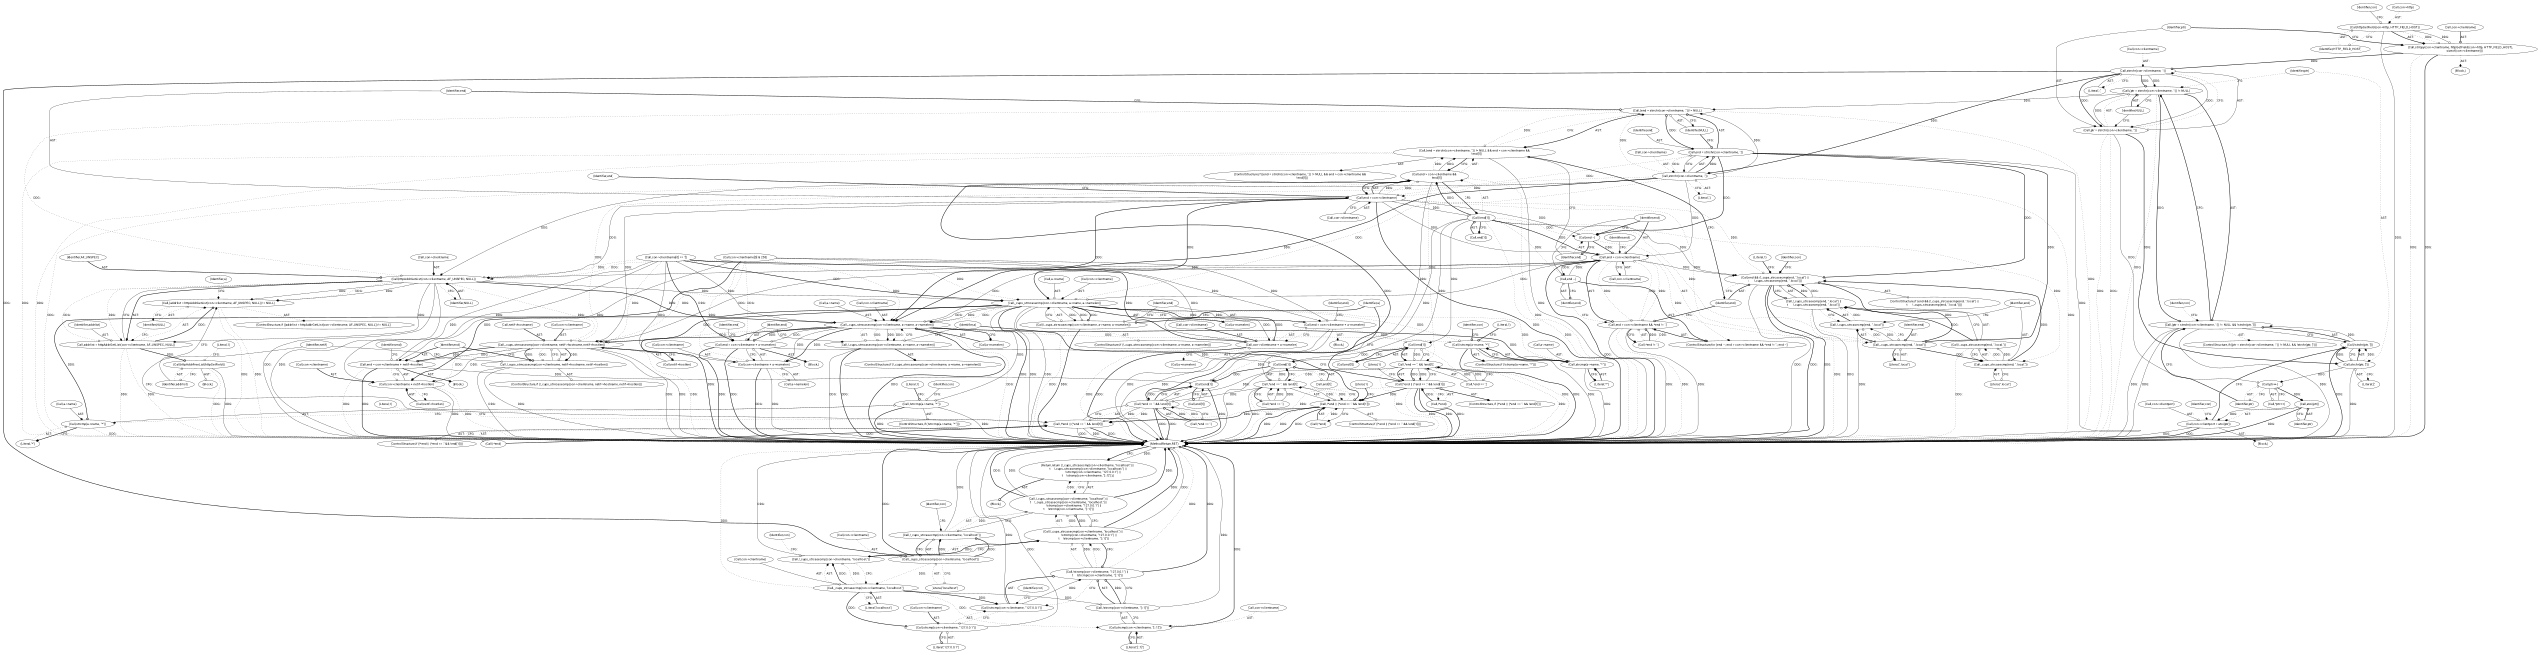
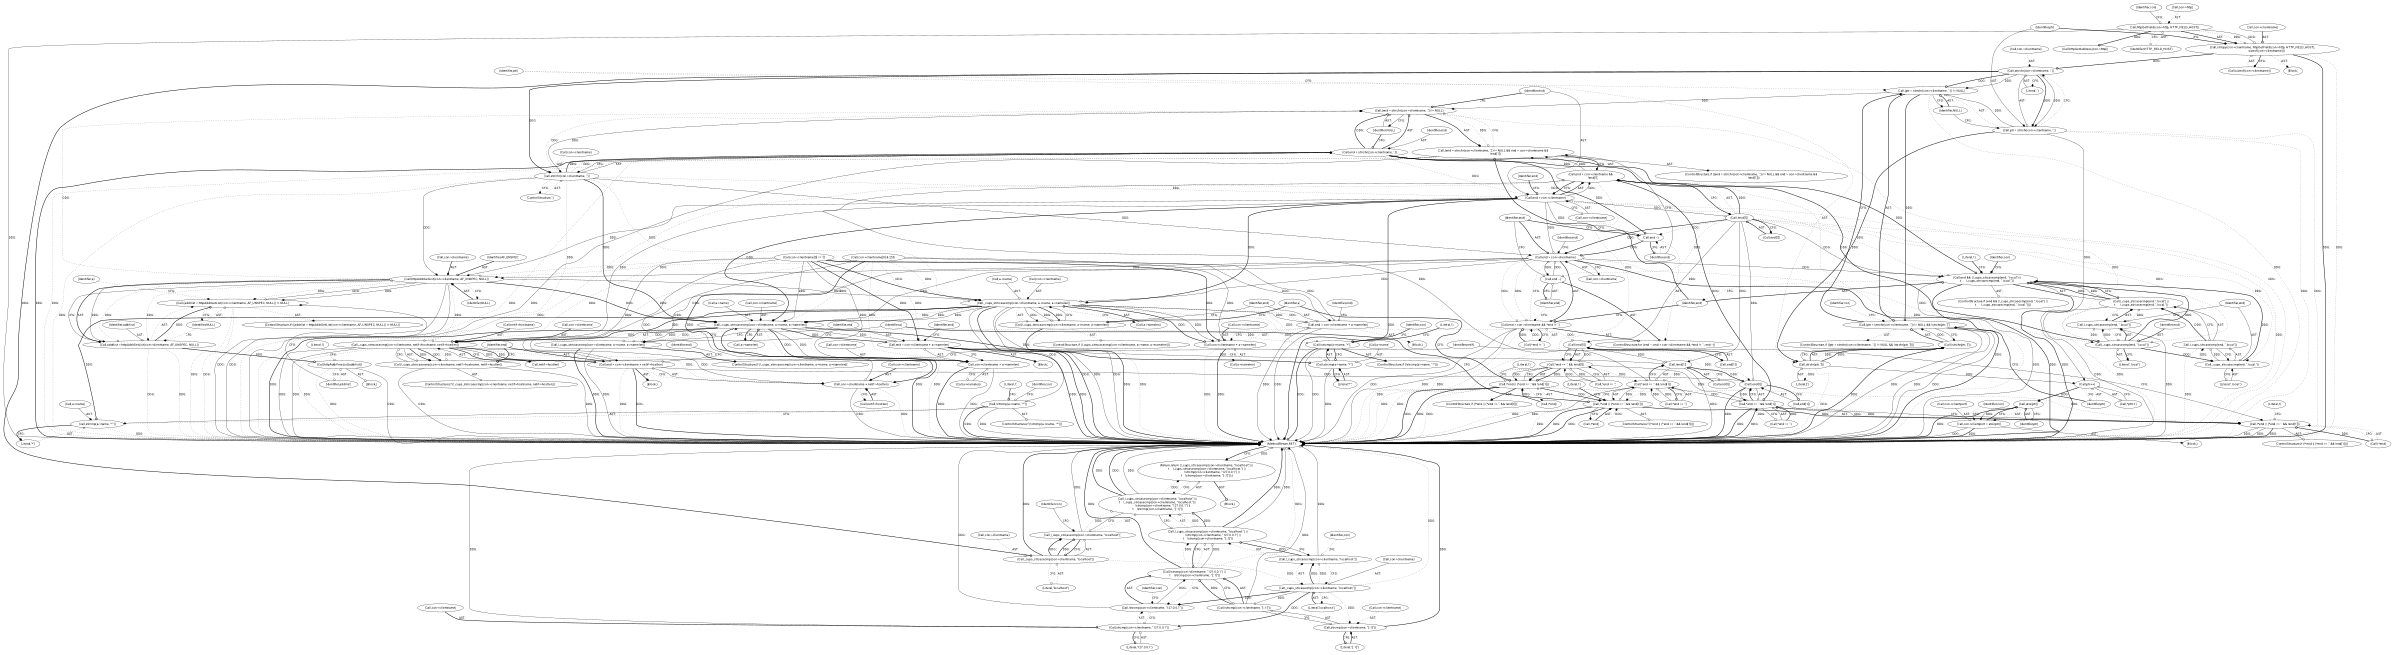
node "(Call,httpGetAddress(con->http))": added
node "(Call,sizeof(con->clientname))": added
edge "(Call,(end = strrchr(con->clientname, '.')) != NULL)" -> "(Call,httpAddrGetList(con->clientname, AF_UNSPEC, NULL))": reversed
node "(Literal,'.')": label "(Literal,'.')" -> "(ControlStructure,'.')"
edge "(Call,ptr = strrchr(con->clientname, ':'))" -> "(Call,ptr++)": arrowhead odot -> diamond
node "(Call,httpAddrFreeList(httpGetField))": label "(Call,httpAddrFreeList(httpGetField))" -> "(Call,httpAddrFreeList(addrlist))"
edge "(Call,con->clientport = atoi(ptr))" -> "(Call,!strchr(ptr, ']'))": now "(Call,con->clientport = atoi(ptr))" -> "(Call,atoi(ptr))"
edge "(Call,strchr(ptr, ']'))" -> "(Literal,']')": label "CFG: " -> "DDG: "
edge "(Call,end = strrchr(con->clientname, '.'))" -> "(MethodReturn,RET)": style solid -> bold
edge "(Call,strchr(ptr, ']'))" -> "(MethodReturn,RET)": style solid -> dotted
